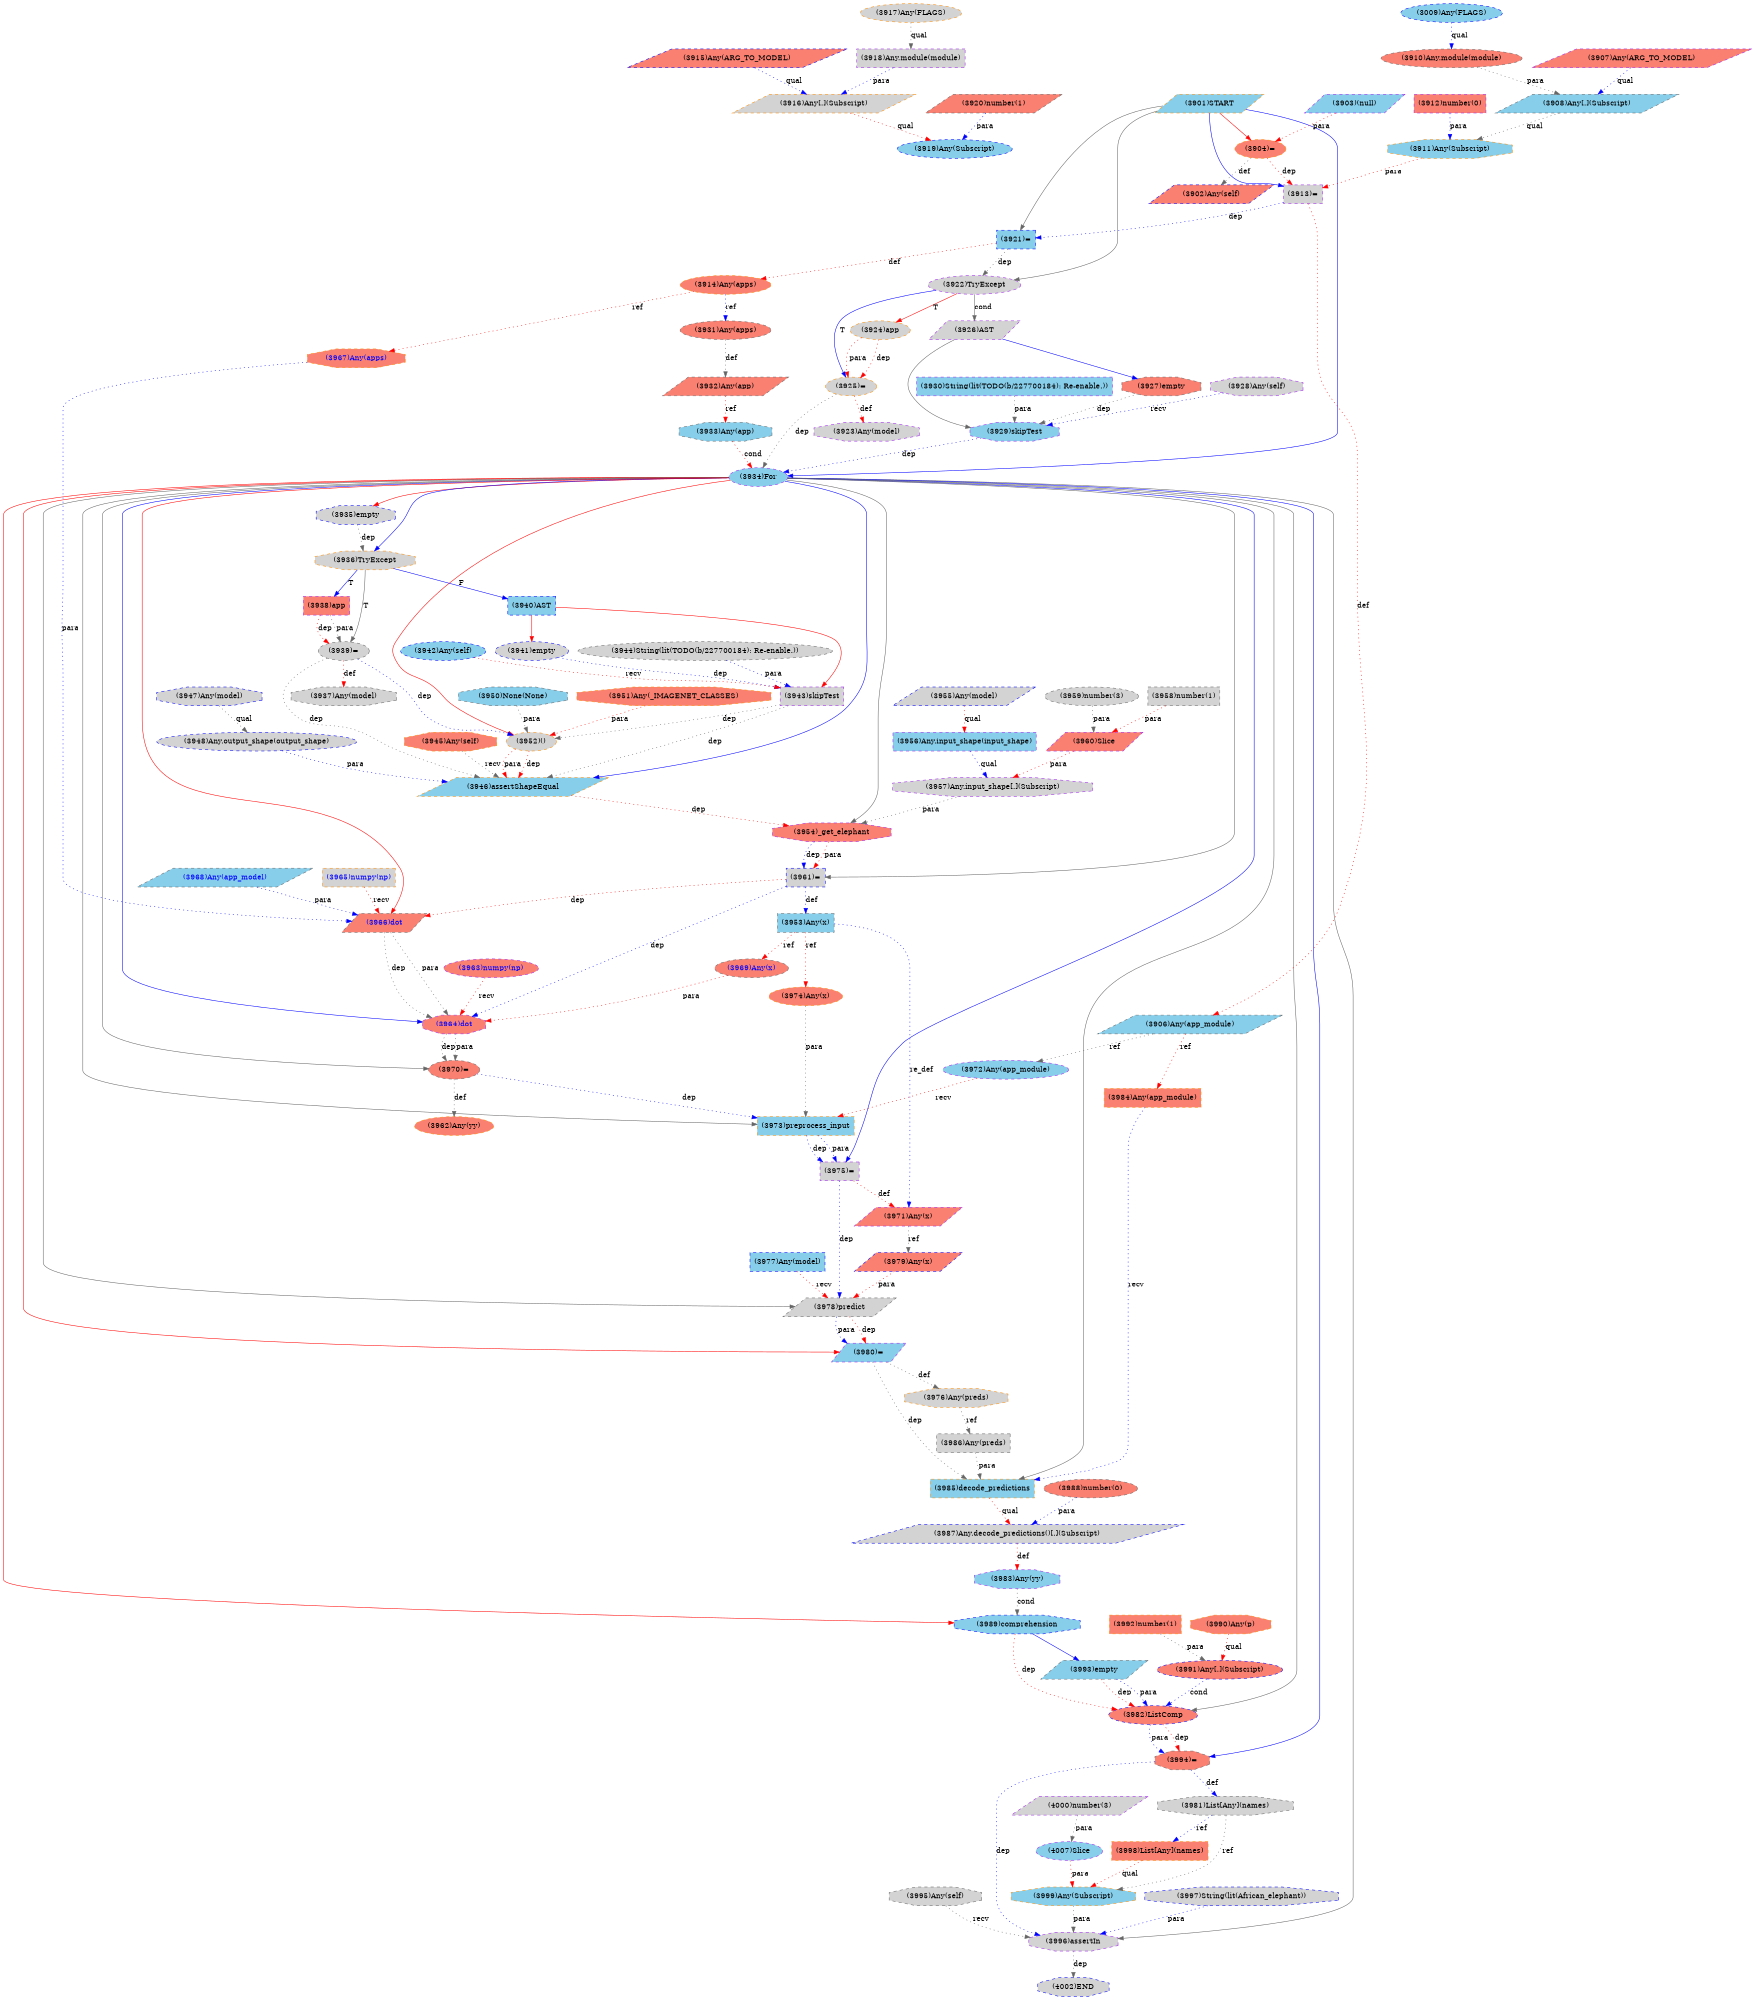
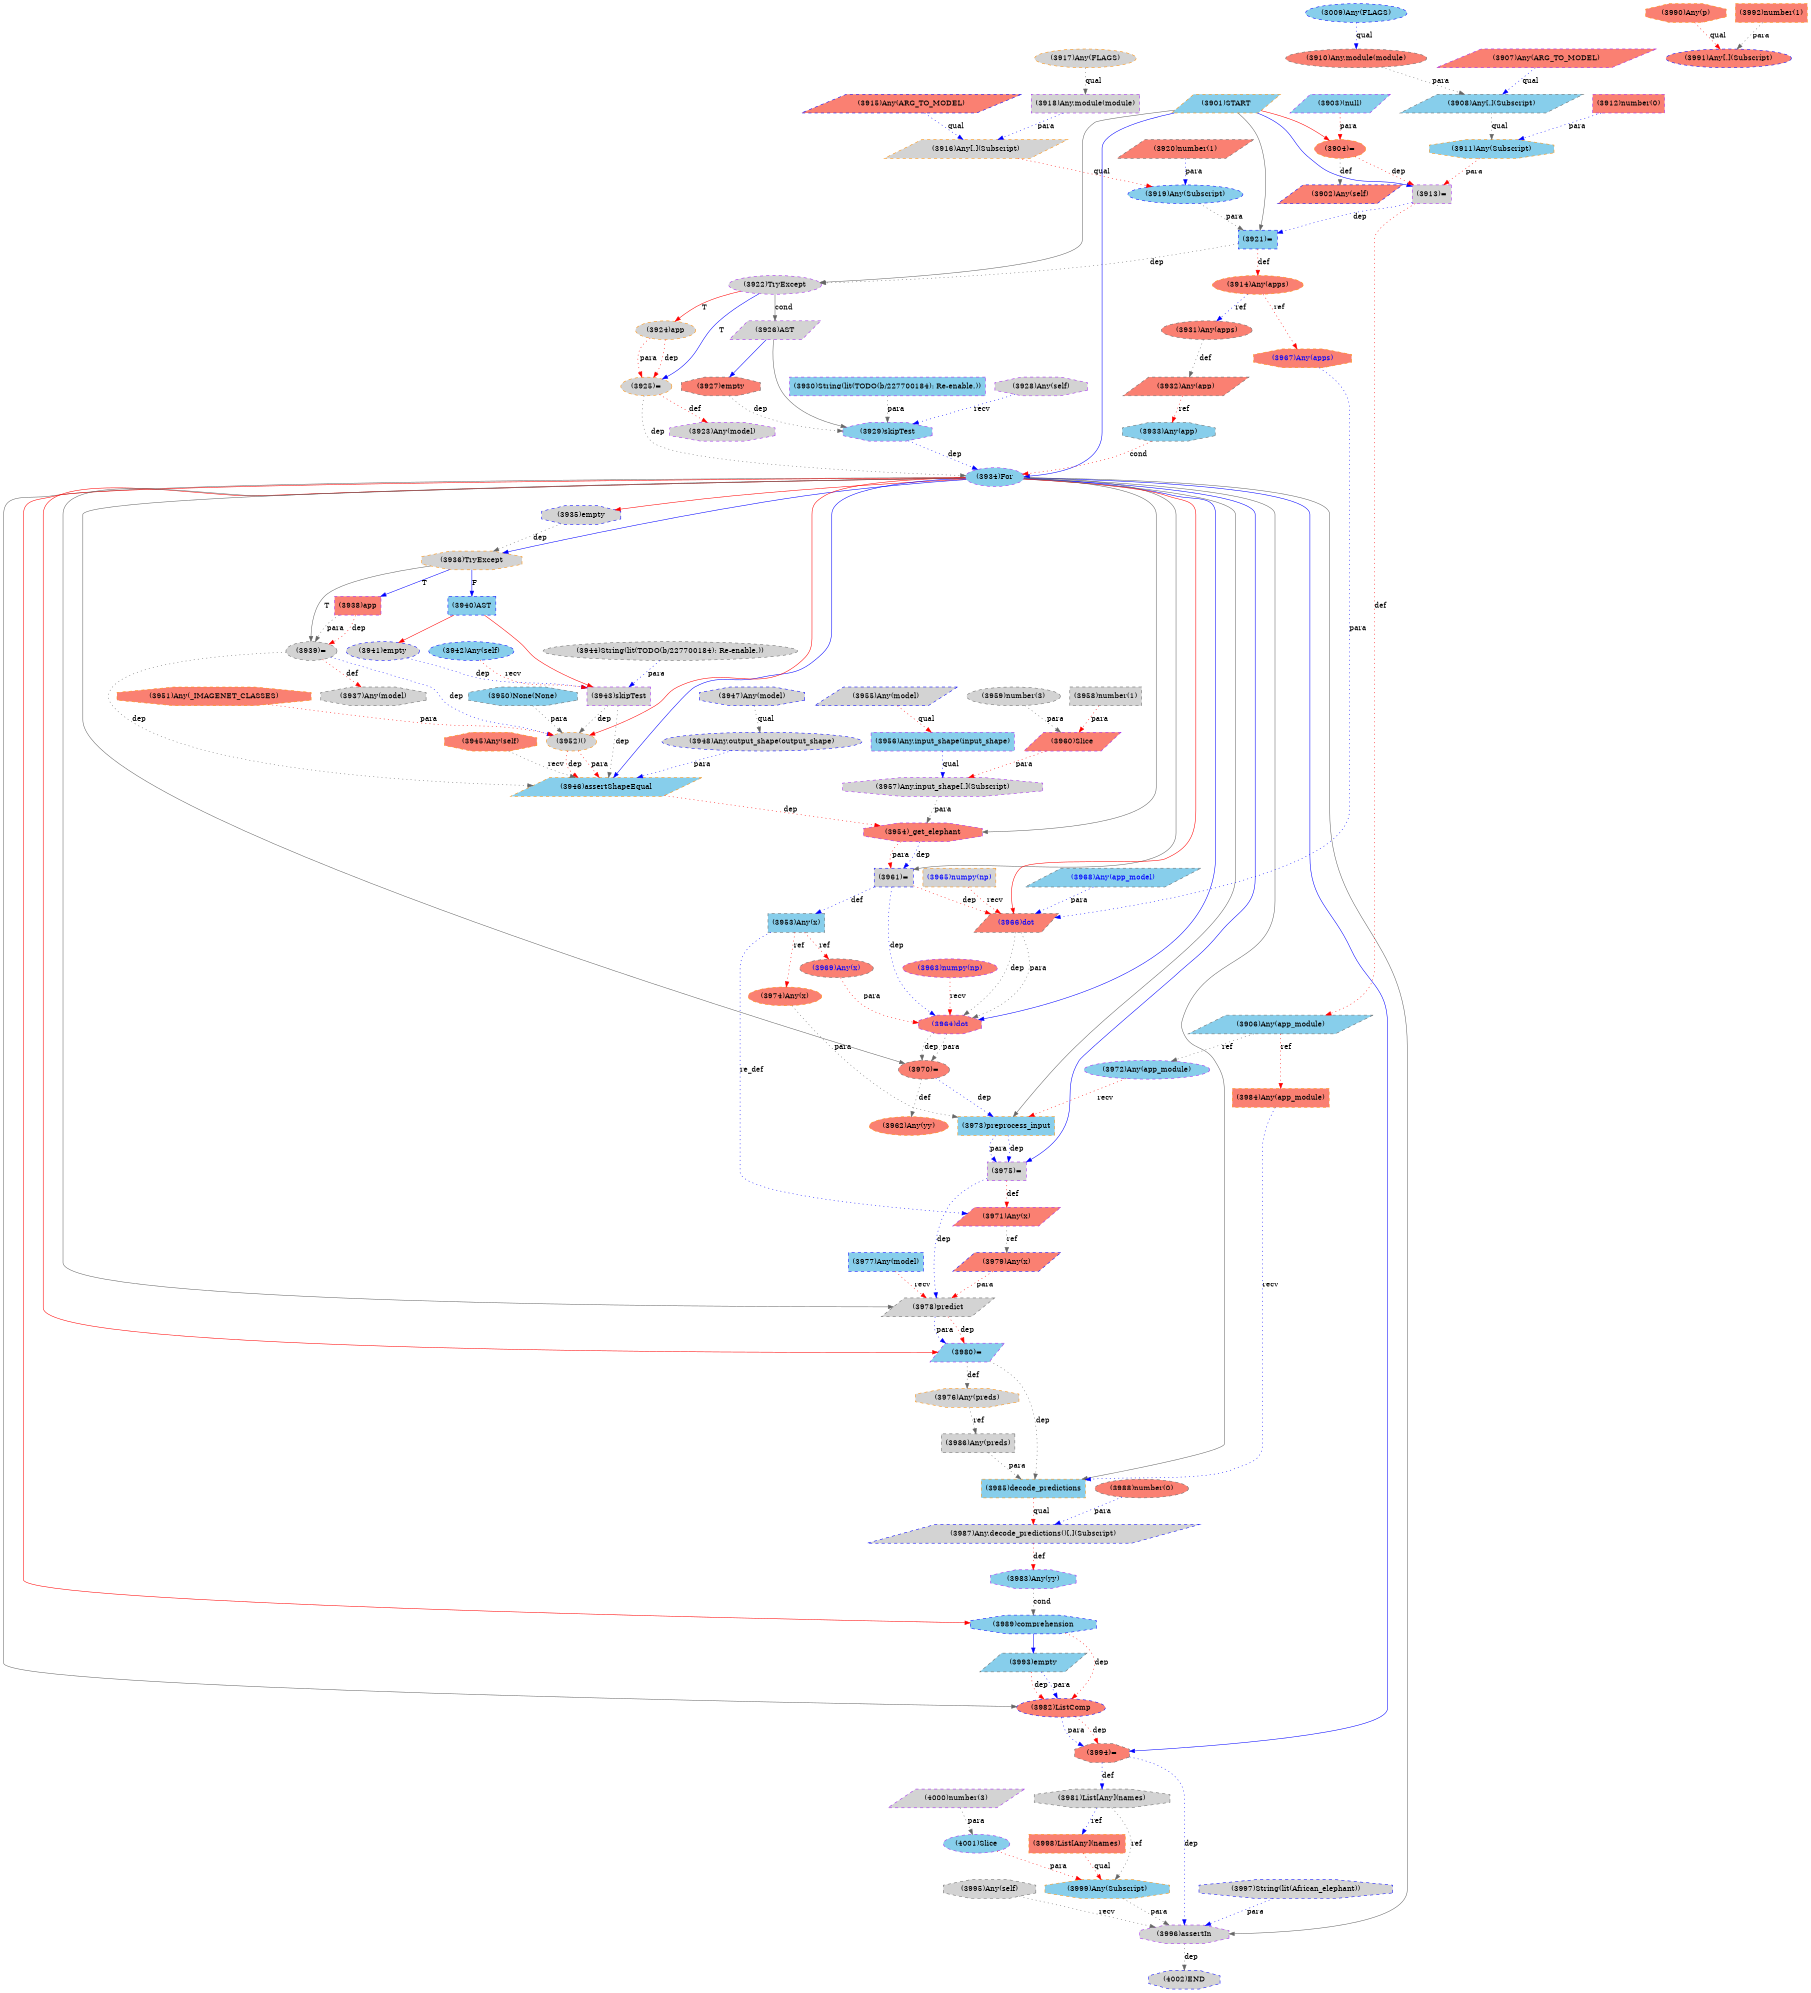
edge "(3919)Any(Subscript)" -> "(3921)=": added, label "para"
edge "(3991)Any[.](Subscript)" -> "(3982)ListComp": removed, label "cond"
node "(4007)Slice": label "(4007)Slice" -> "(4001)Slice"
